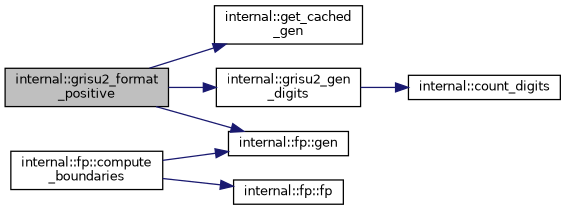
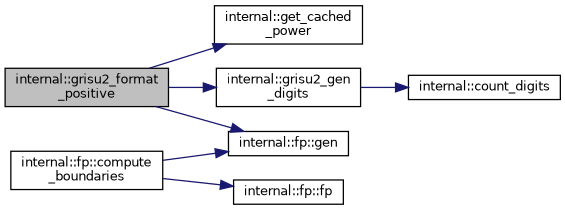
node "internal::get_cached _gen": label "internal::get_cached _gen" -> "internal::get_cached _power"
